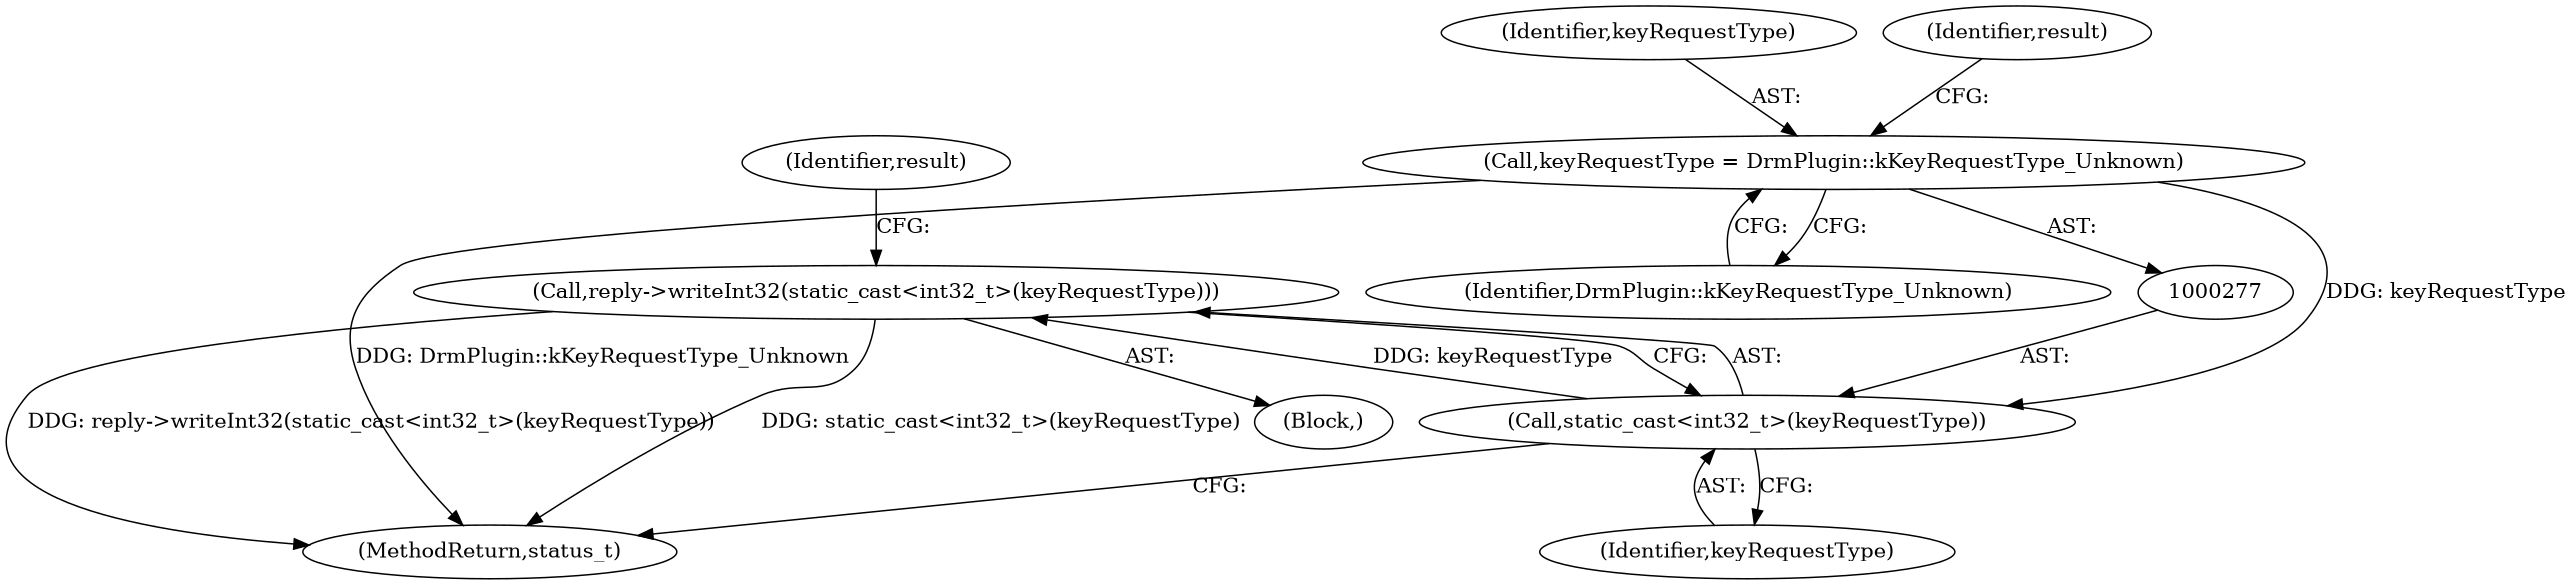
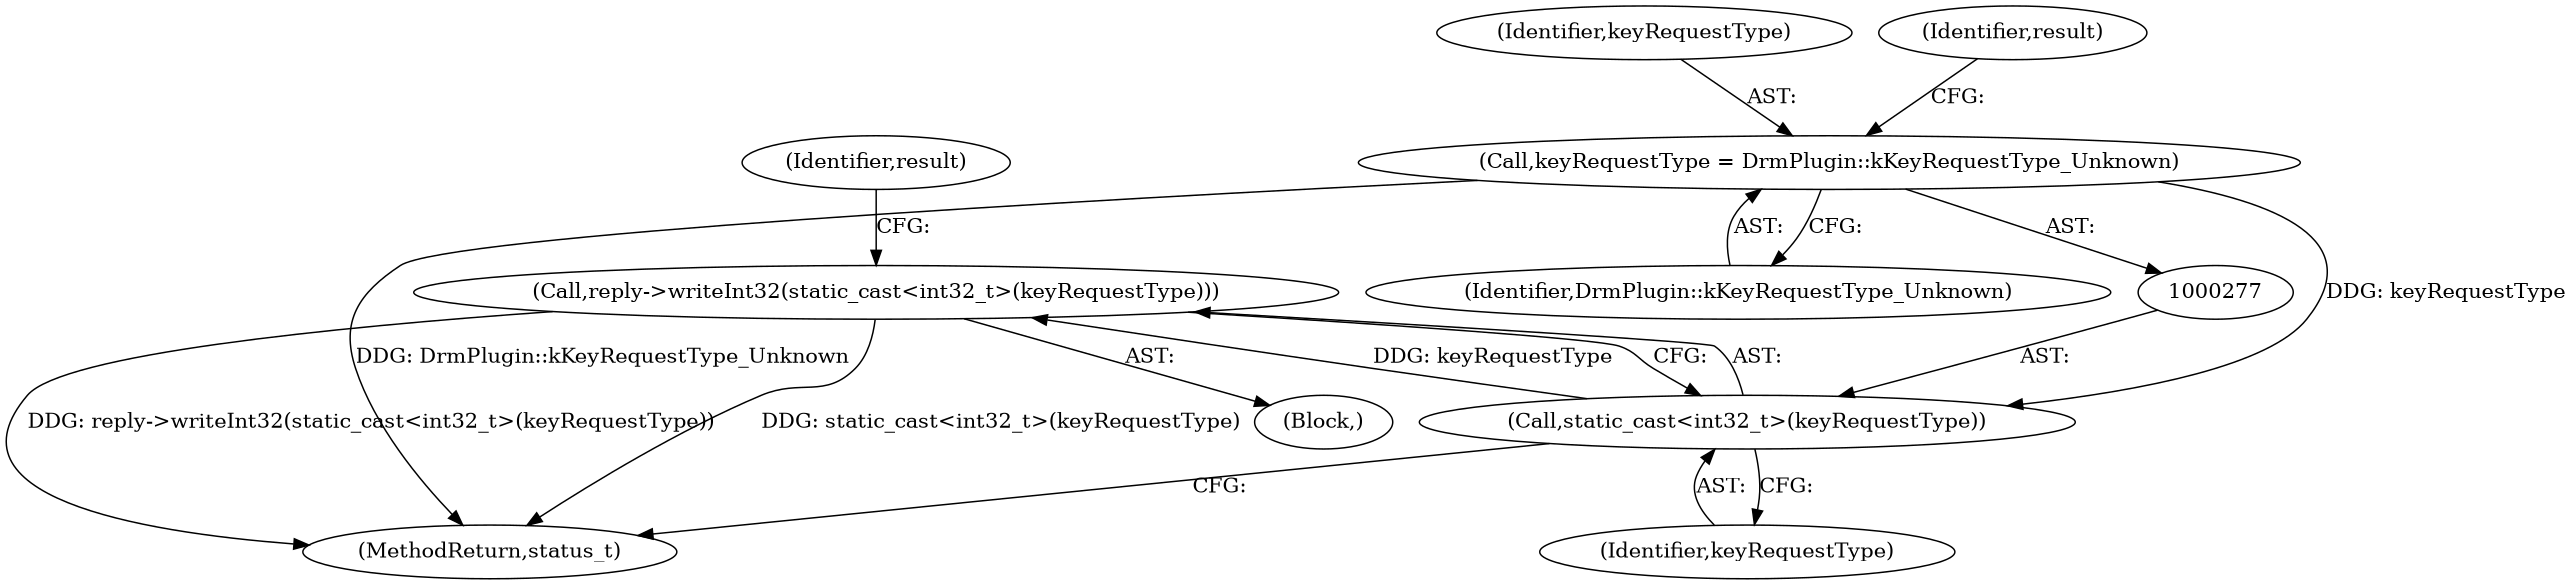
edge "(Identifier,DrmPlugin::kKeyRequestType_Unknown)" -> "(Call,keyRequestType = DrmPlugin::kKeyRequestType_Unknown)": label "CFG: " -> "AST: "
